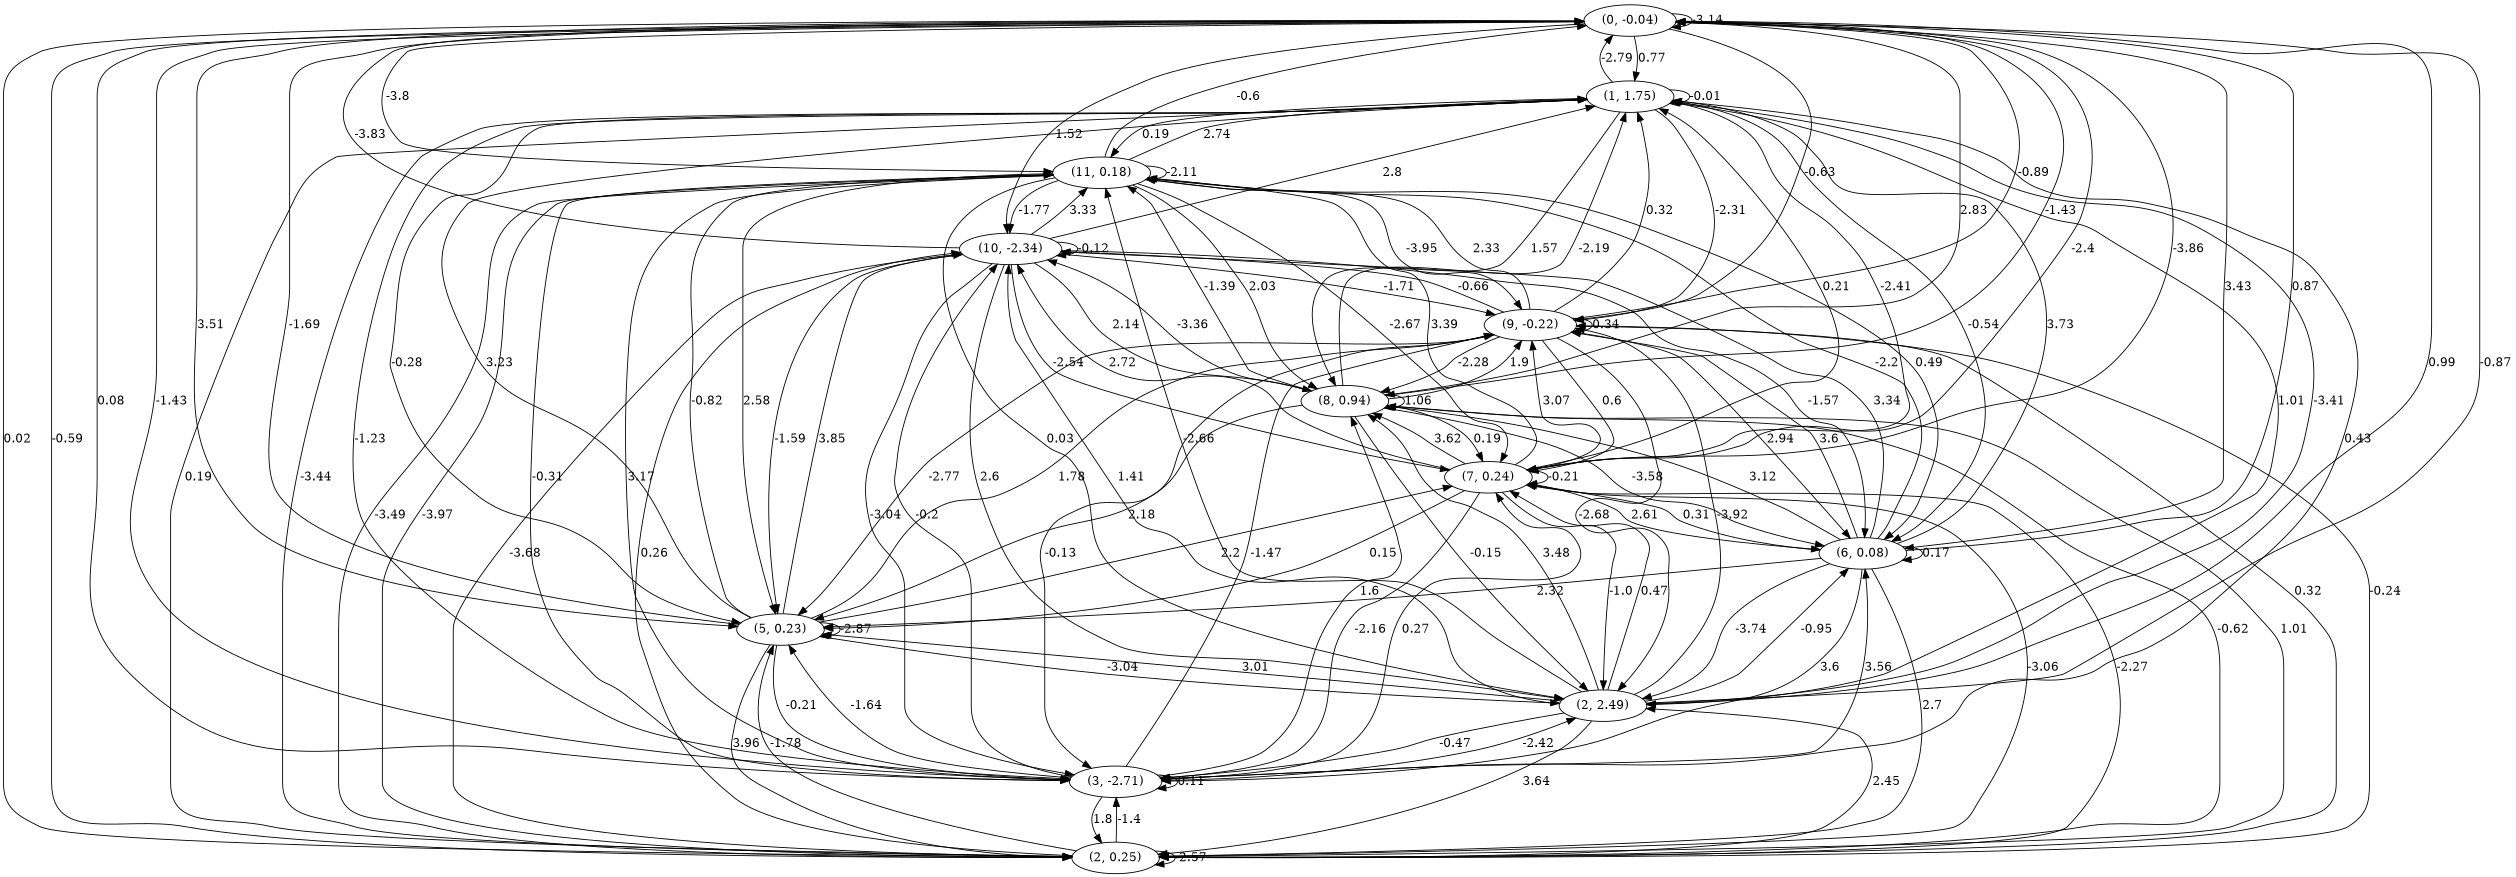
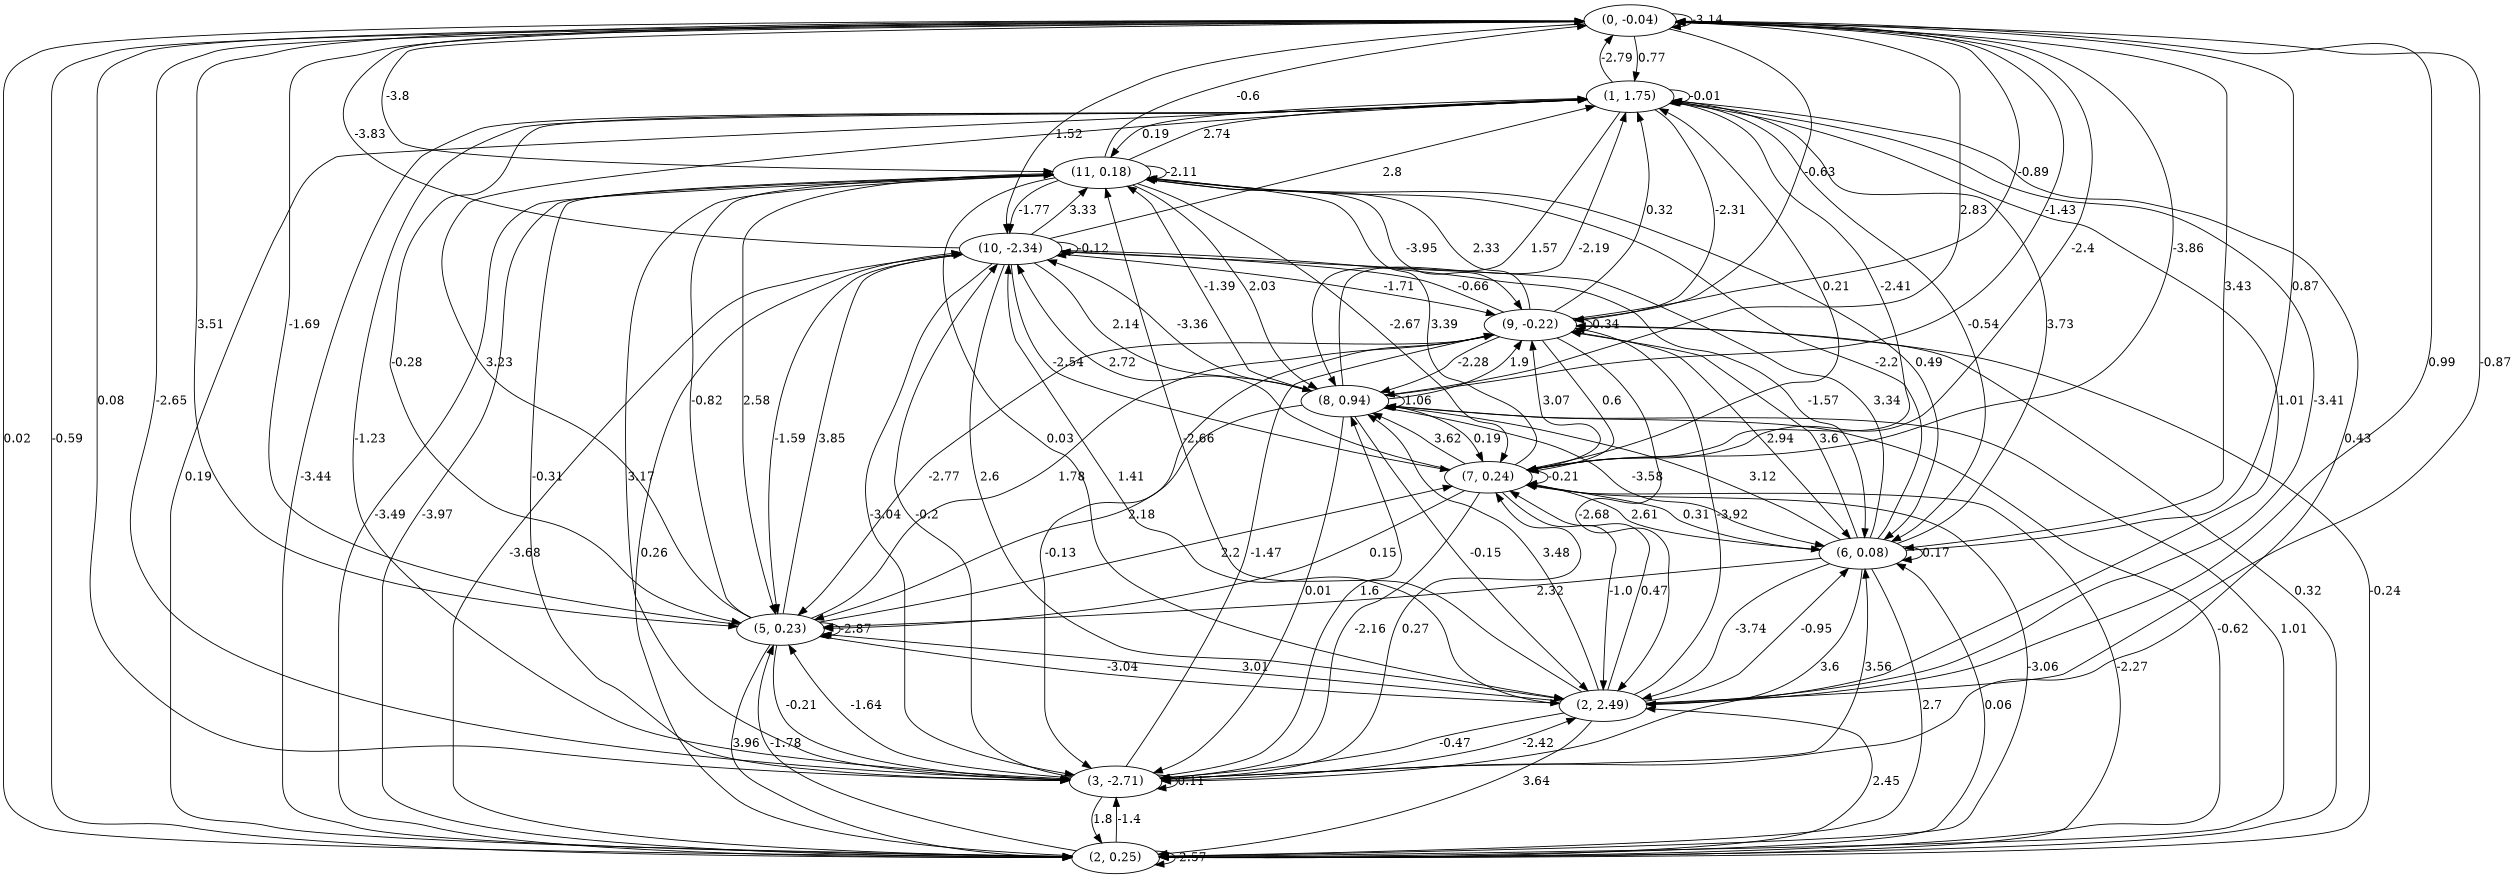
edge "(3, -2.71)" -> "(0, -0.04)": label "-1.43" -> "-2.65"
edge "(8, 0.94)" -> "(3, -2.71)": added, label "0.01"
edge "(2, 0.25)" -> "(6, 0.08)": added, label "0.06"
